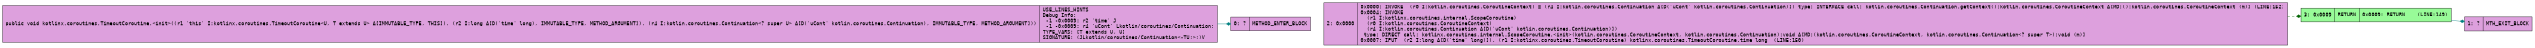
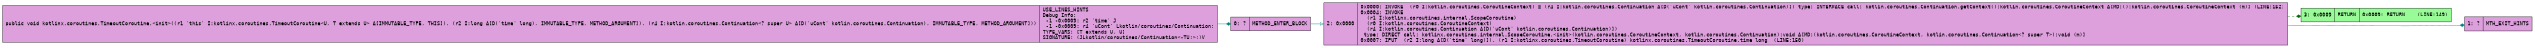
edge "3: 0x0009" -> "1: ?": now "2: 0x0000" -> "1: ?"
edge "0: ?" -> "2: 0x0000": added
node "1: ?": text "MTH_EXIT_BLOCK" -> "MTH_EXIT_HINTS"
